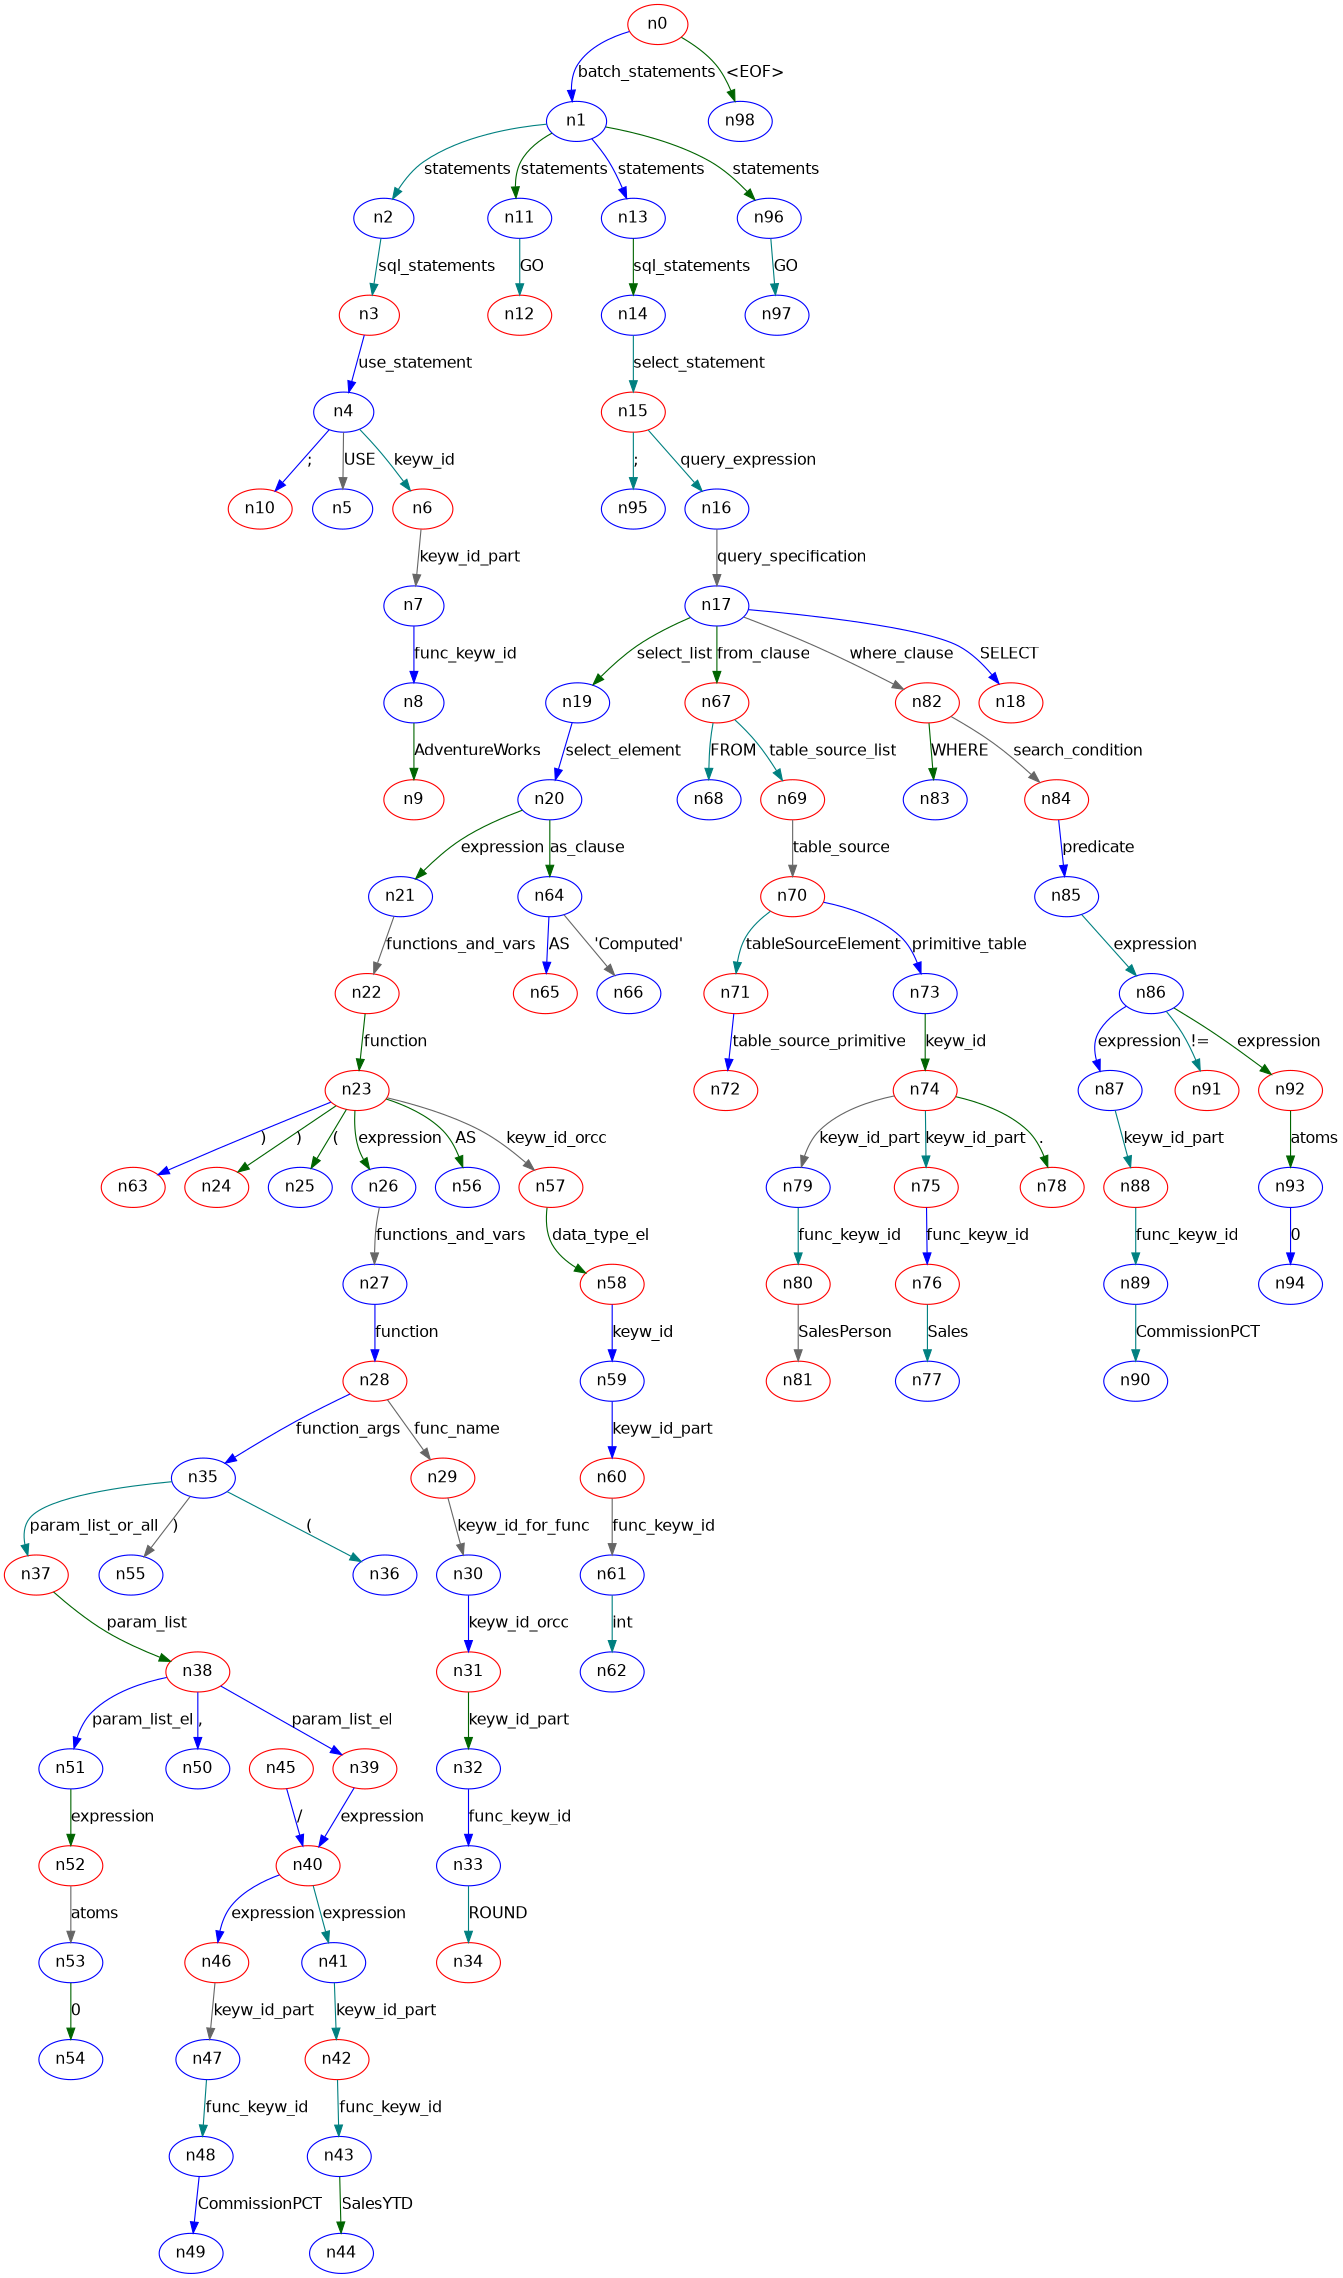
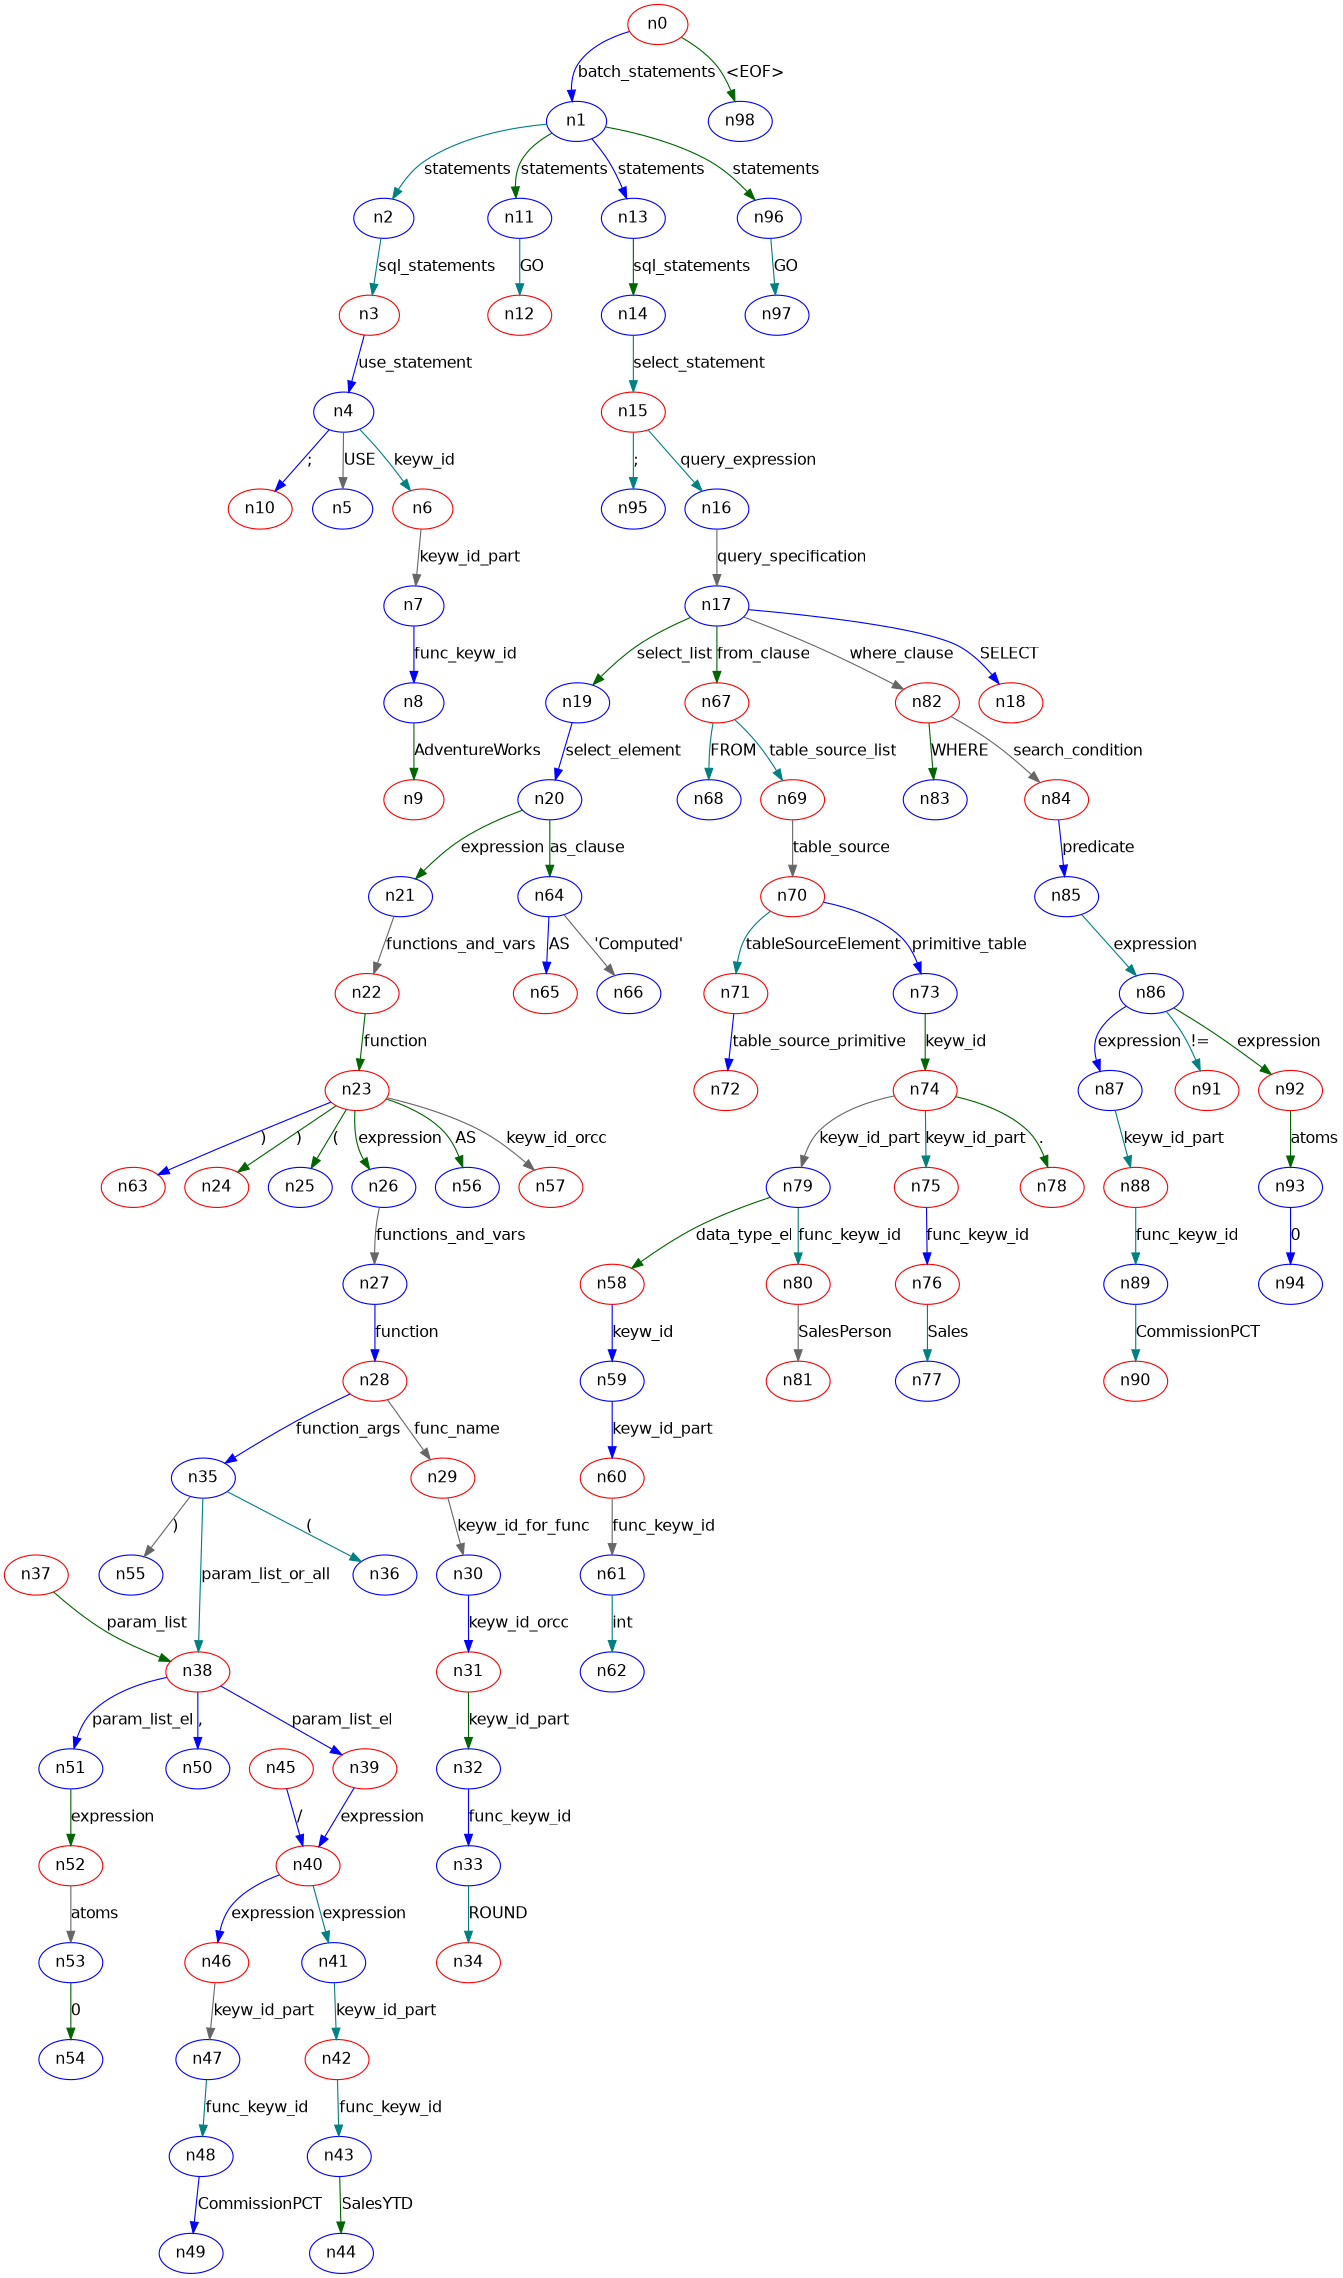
edge "n57" -> "n58": now "n79" -> "n58"
node "n90": color blue -> red
edge "n35" -> "n37": now "n35" -> "n38"
